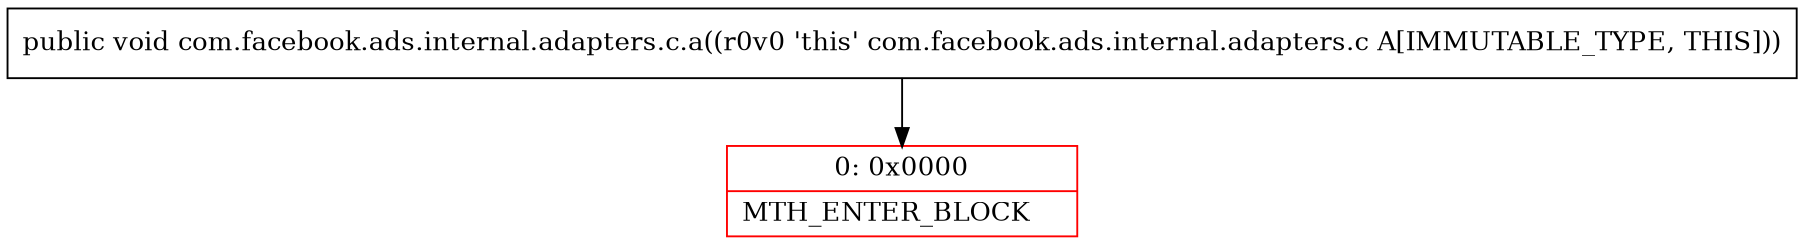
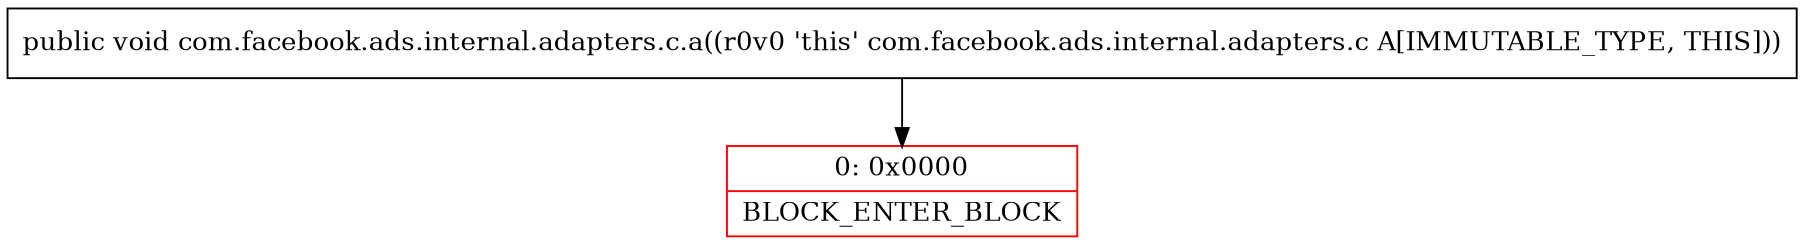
node "0: 0x0000": text "MTH_ENTER_BLOCK" -> "BLOCK_ENTER_BLOCK"
